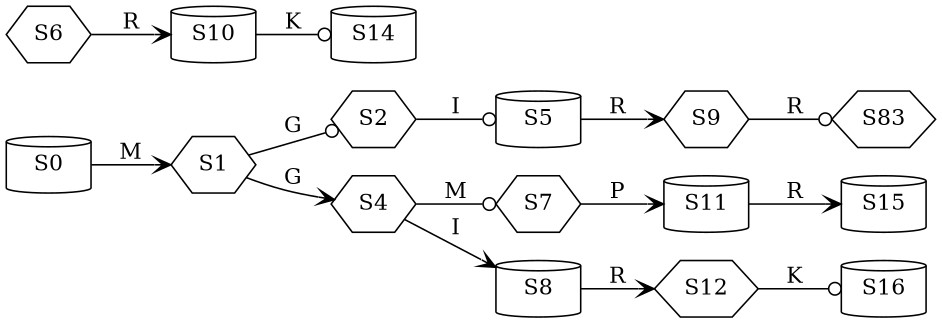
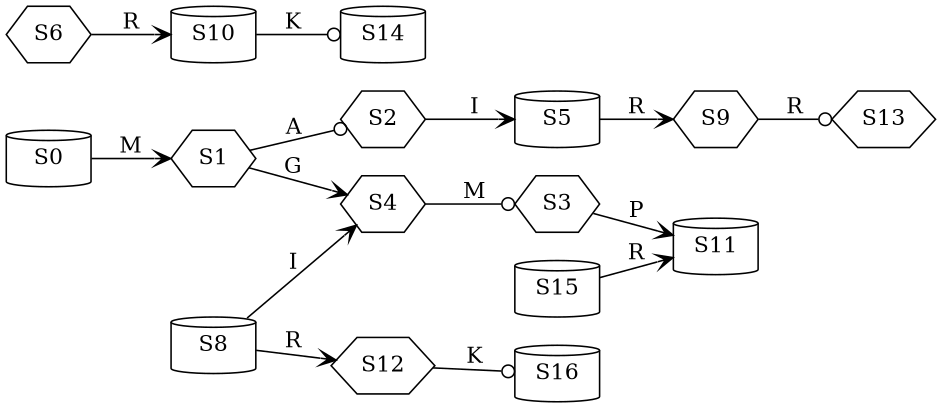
edge "S2" -> "S5": arrowhead odot -> vee
node "S83": label "S83" -> "S13"
edge "S1" -> "S2": label "G" -> "A"
node "S7": label "S7" -> "S3"
edge "S11" -> "S15": reversed
edge "S4" -> "S8": reversed
